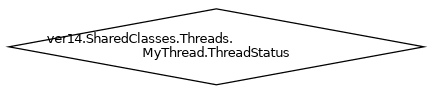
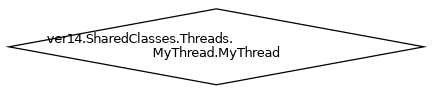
node "ver14.SharedClasses.Threads. MyThread.ThreadStatus": label "ver14.SharedClasses.Threads. MyThread.ThreadStatus" -> "ver14.SharedClasses.Threads. MyThread.MyThread"
